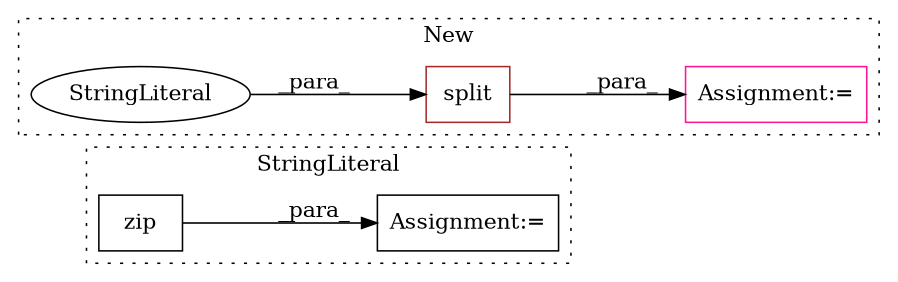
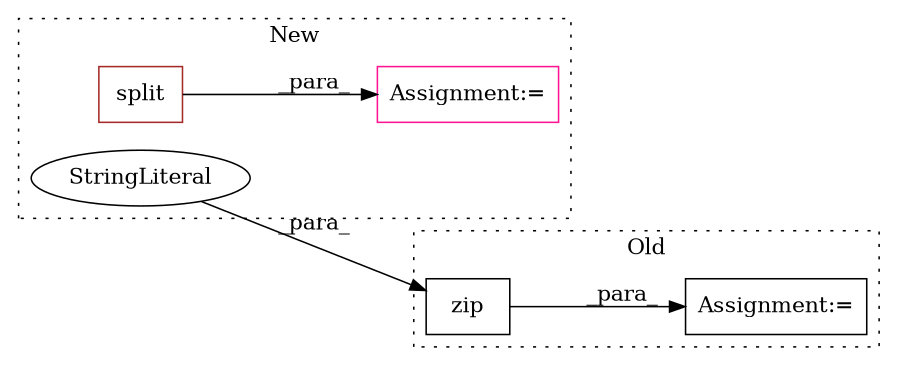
edge "StringLiteral" -> "split": now "StringLiteral" -> "zip"
cluster "StringLiteral": label "StringLiteral" -> "Old"
